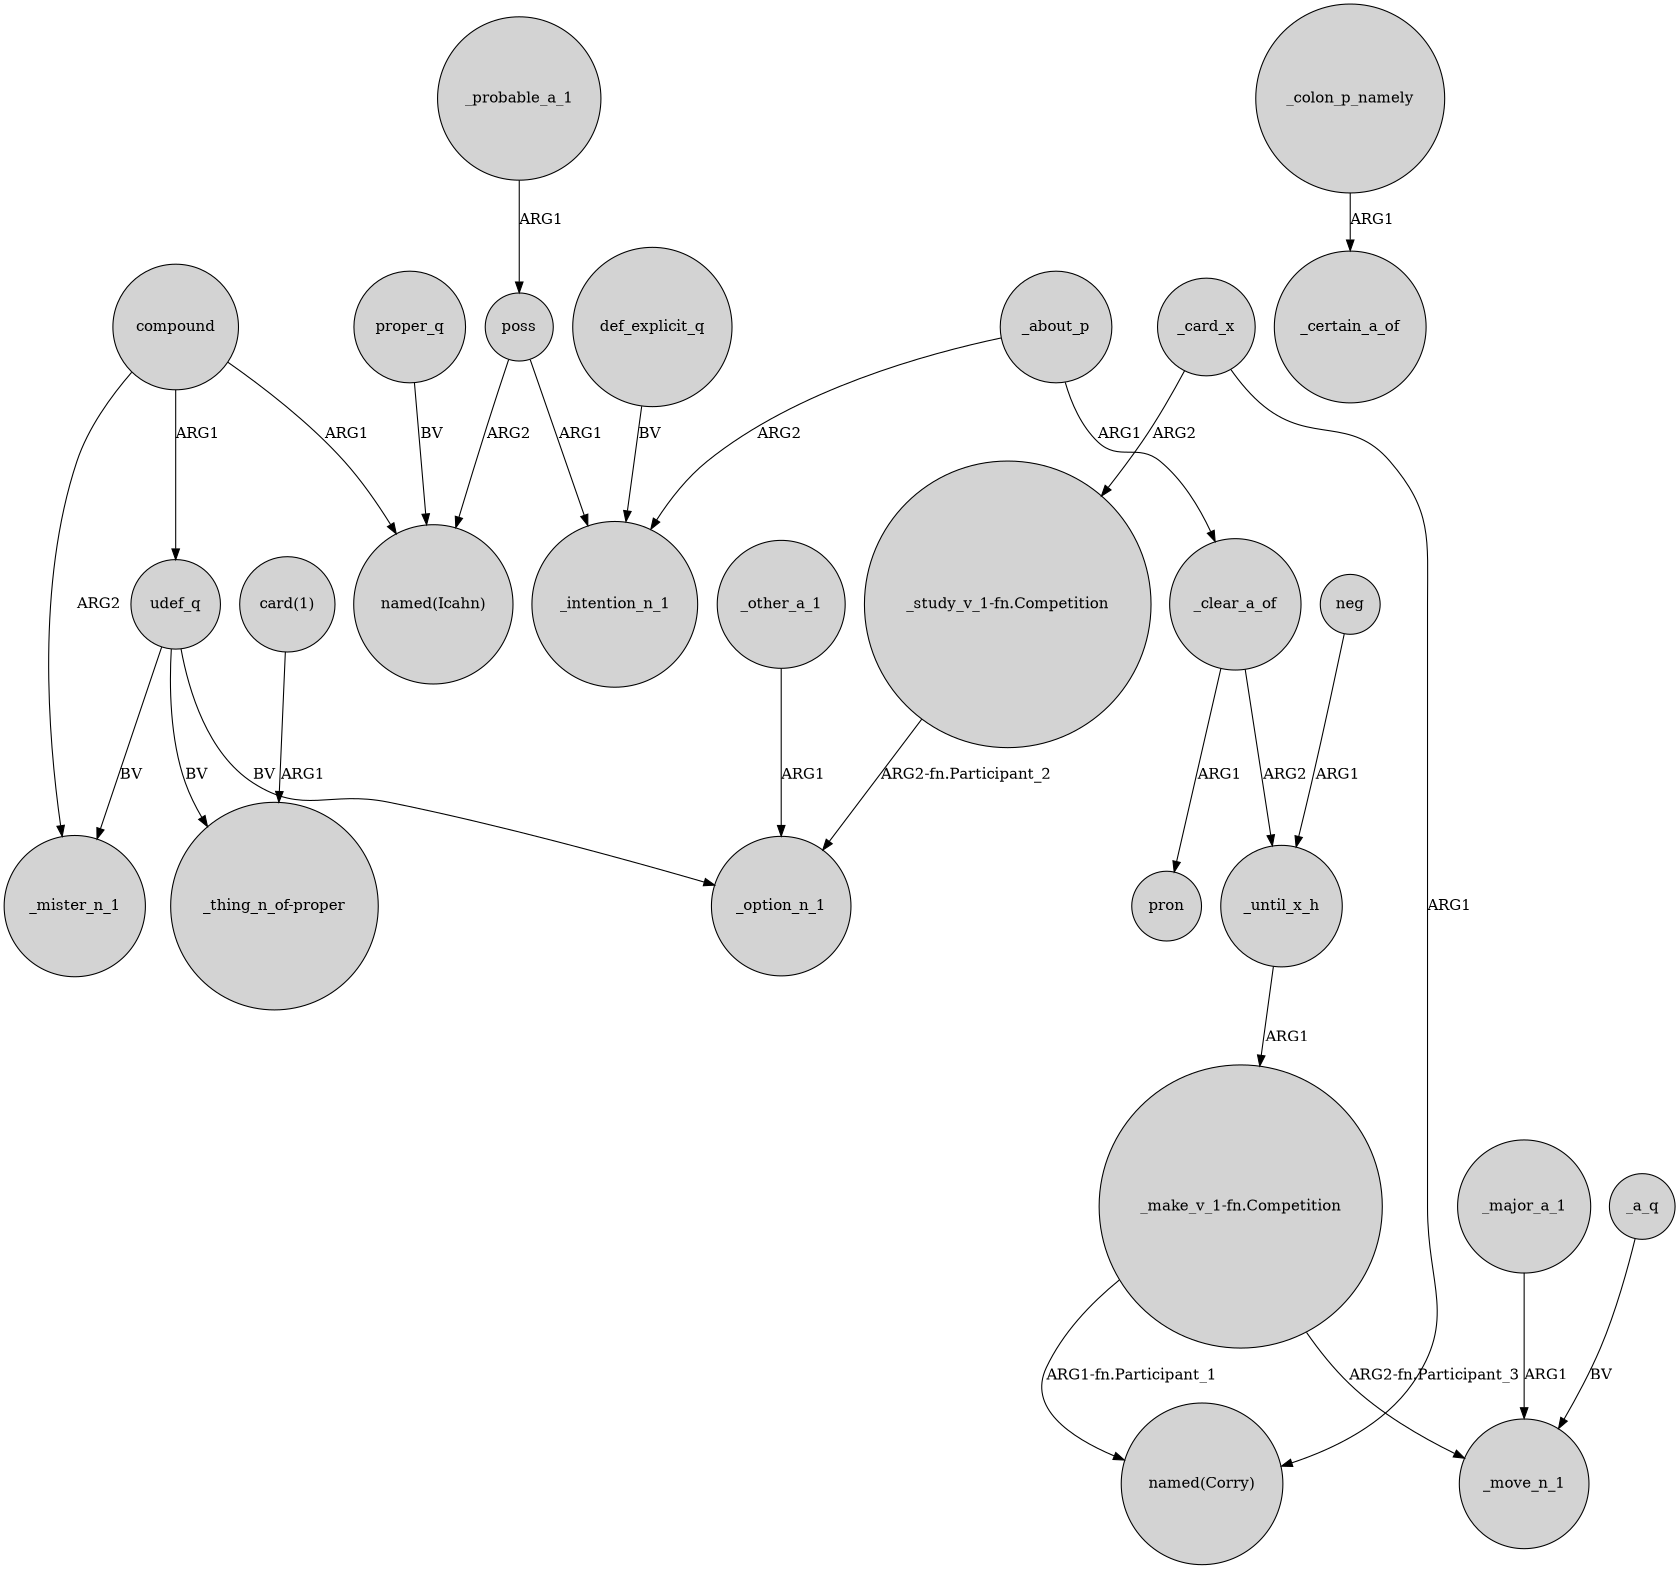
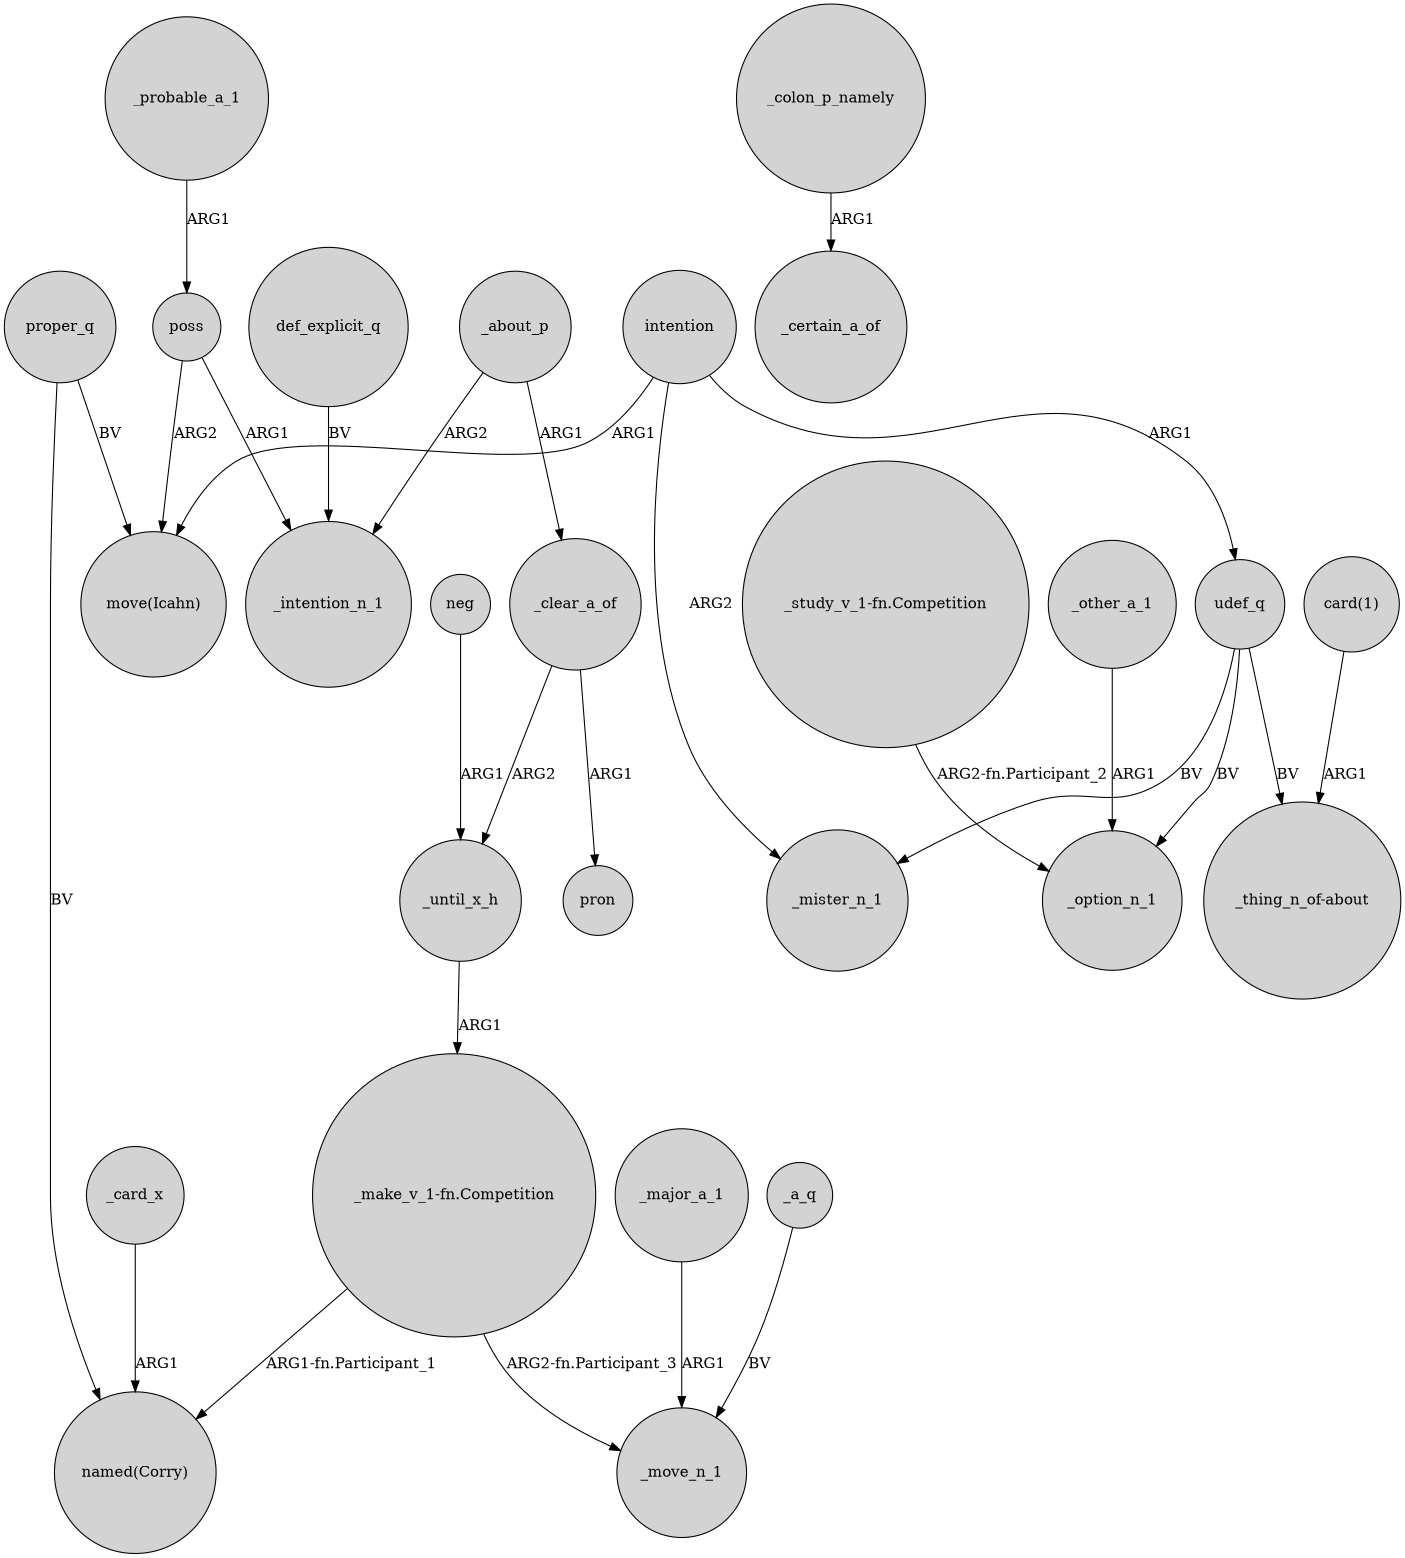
node "compound": label "compound" -> "intention"
edge "_card_x" -> "_study_v_1-fn.Competition": removed, label "ARG2"
node "named(Icahn)": label "named(Icahn)" -> "move(Icahn)"
edge "proper_q" -> "named(Corry)": added, label "BV"
node "_thing_n_of-proper": label "_thing_n_of-proper" -> "_thing_n_of-about"
